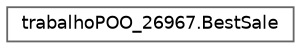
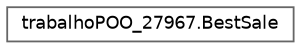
node "trabalhoPOO_26967.BestSale": label "trabalhoPOO_26967.BestSale" -> "trabalhoPOO_27967.BestSale"
